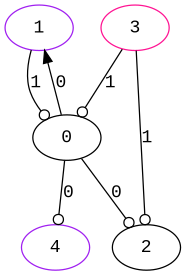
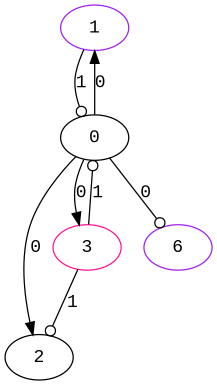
edge "0" -> "3": added, label "0"
edge "0" -> "2": arrowhead odot -> normal
node "4": label "4" -> "6"
